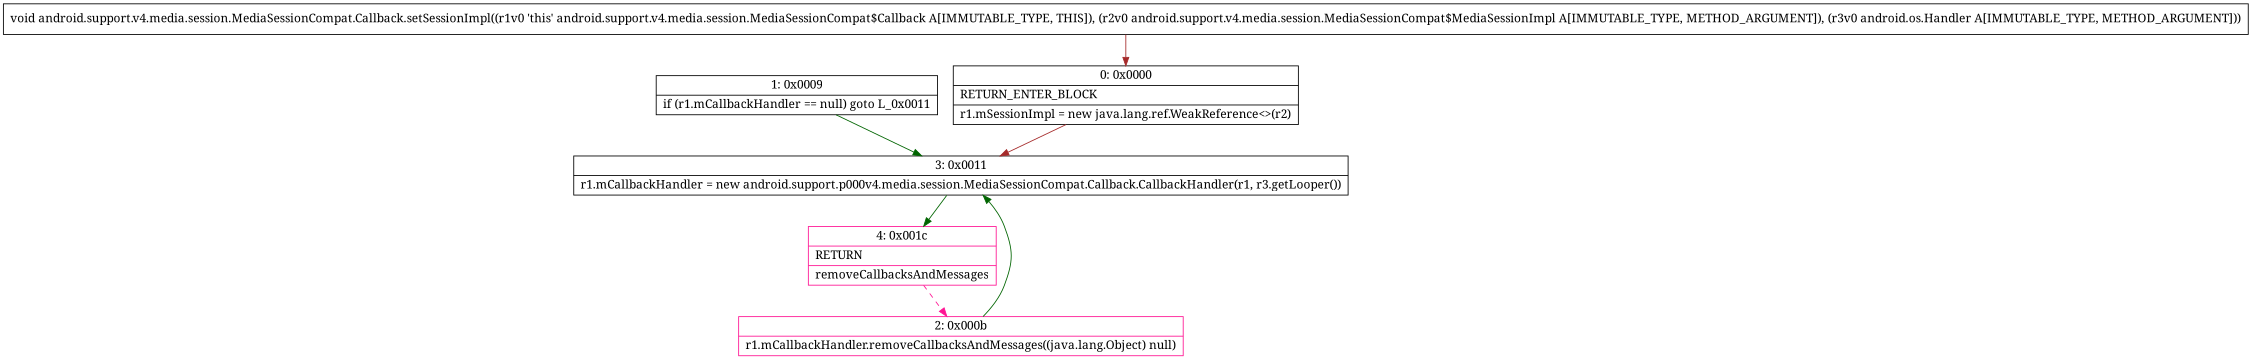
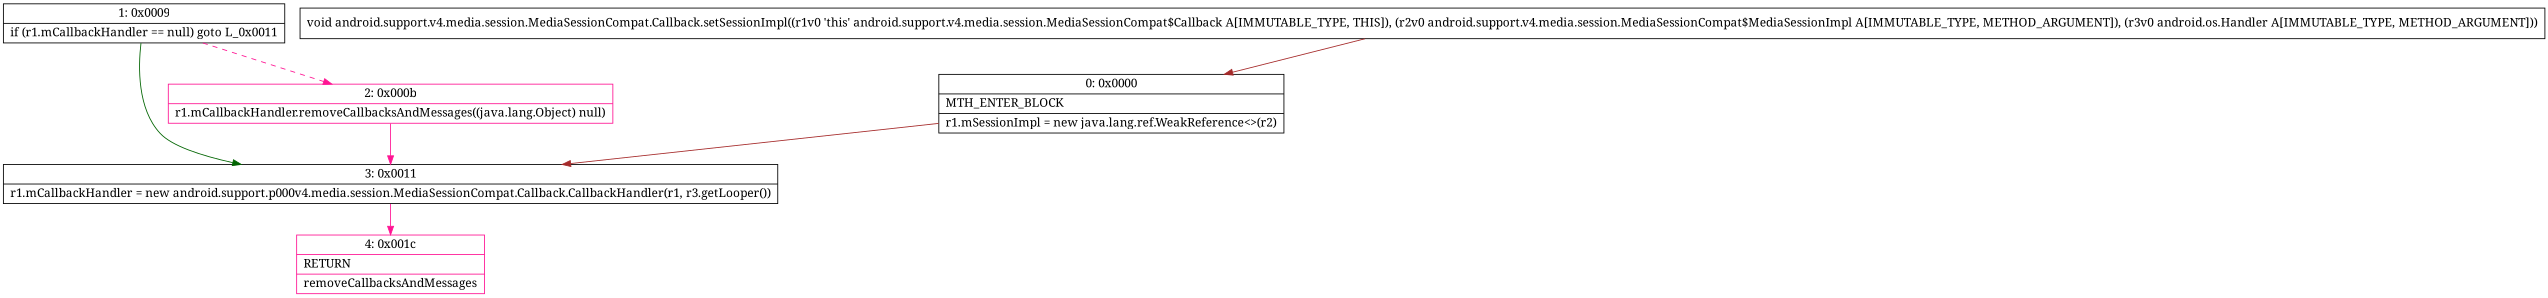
node "0: 0x0000": text "RETURN_ENTER_BLOCK" -> "MTH_ENTER_BLOCK"
edge "3: 0x0011" -> "4: 0x001c": color darkgreen -> deeppink
edge "2: 0x000b" -> "3: 0x0011": color darkgreen -> deeppink
edge "4: 0x001c" -> "2: 0x000b": now "1: 0x0009" -> "2: 0x000b"
